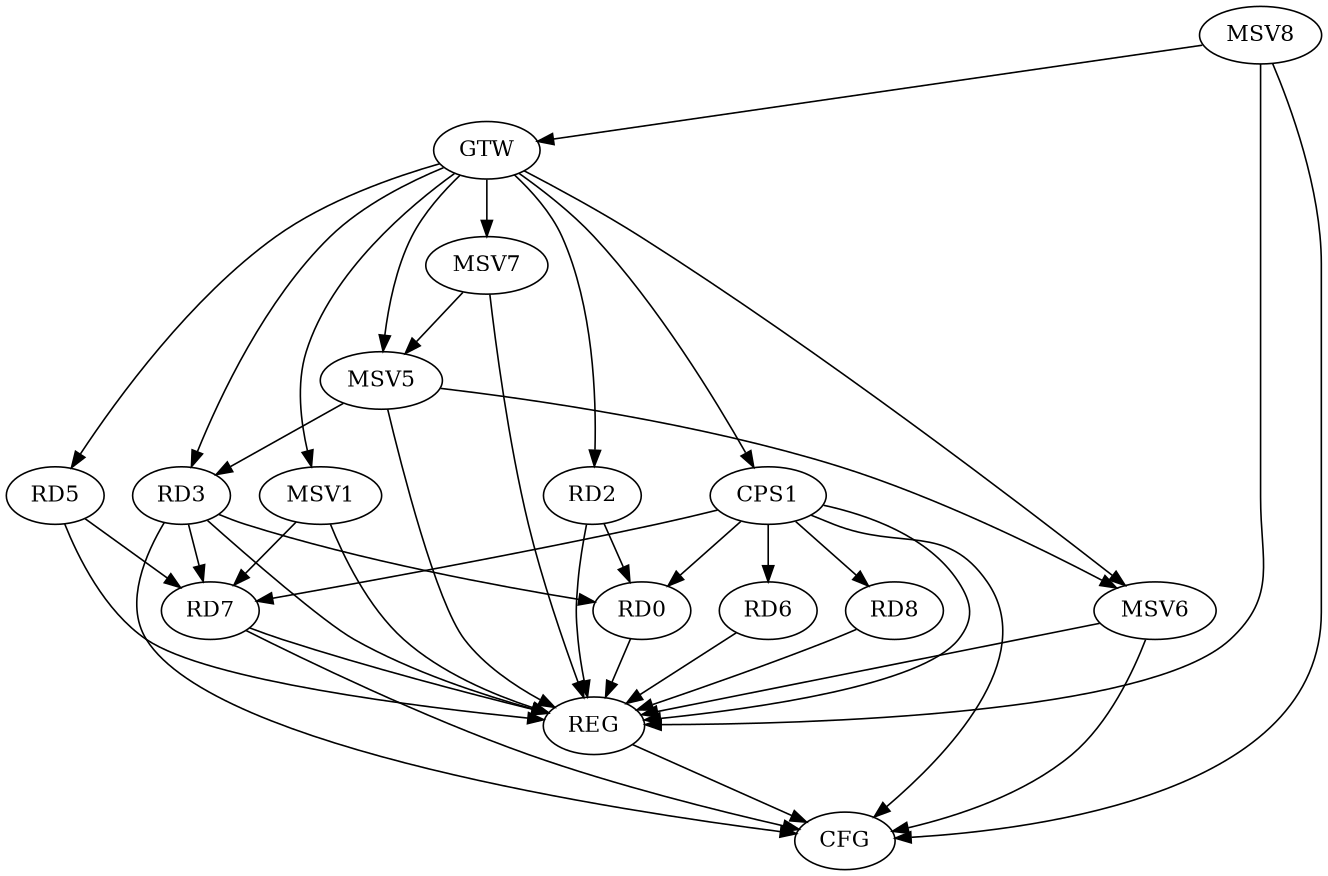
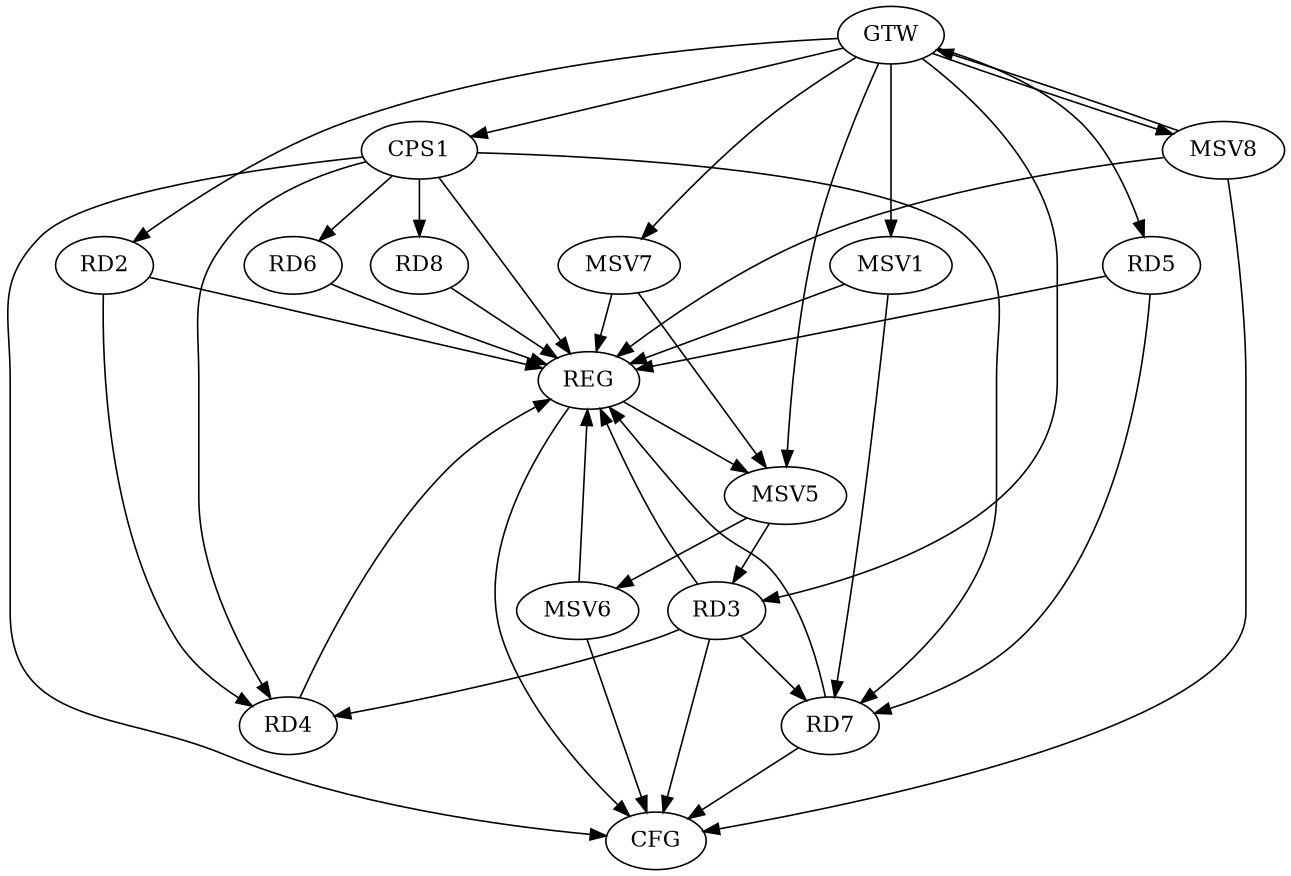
edge "GTW" -> "MSV6": now "GTW" -> "MSV8"
edge "MSV5" -> "REG": reversed
node "RD0": label "RD0" -> "RD4"
